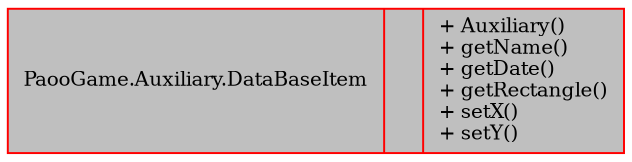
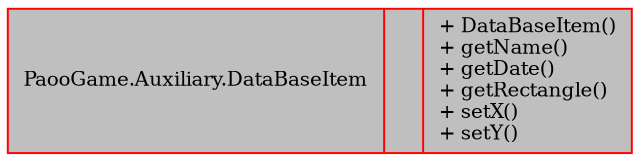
node "PaooGame.Auxiliary.DataBaseItem": text "+ Auxiliary()" -> "+ DataBaseItem()"
